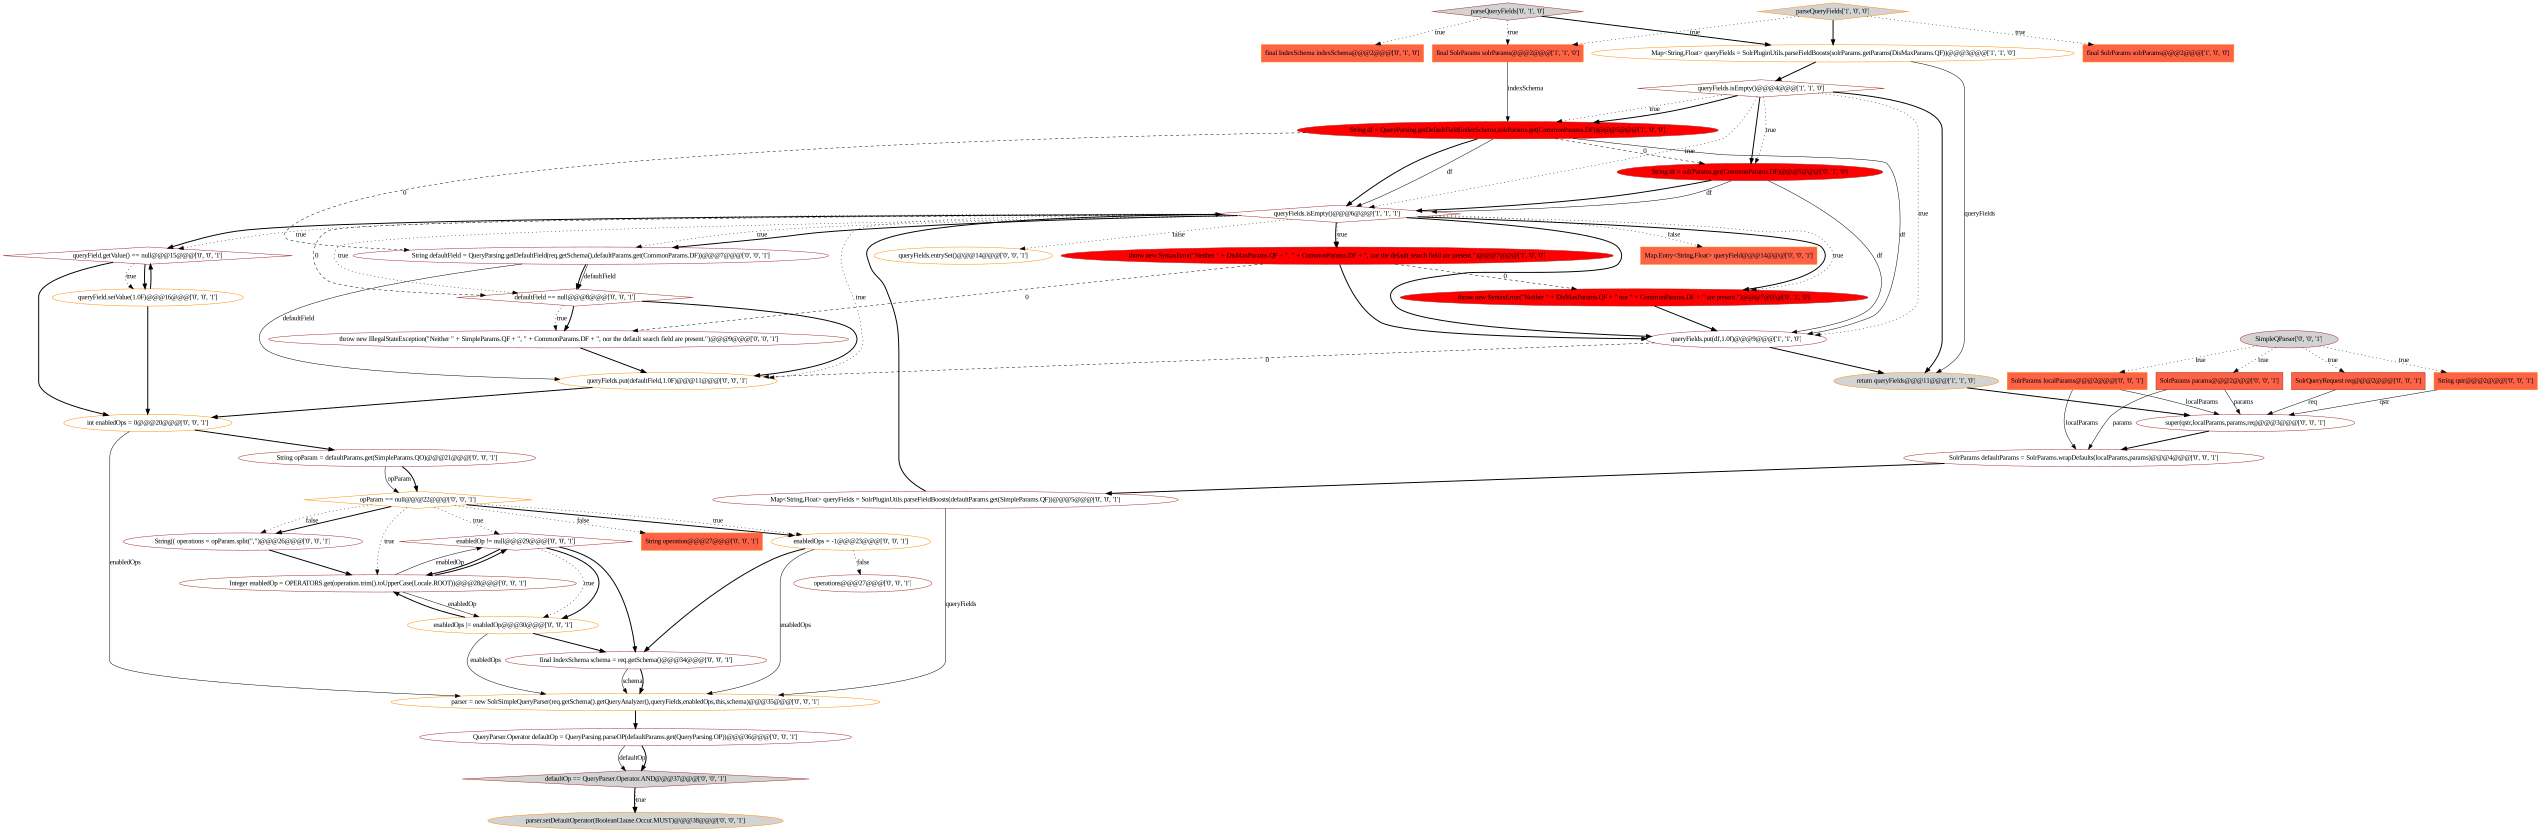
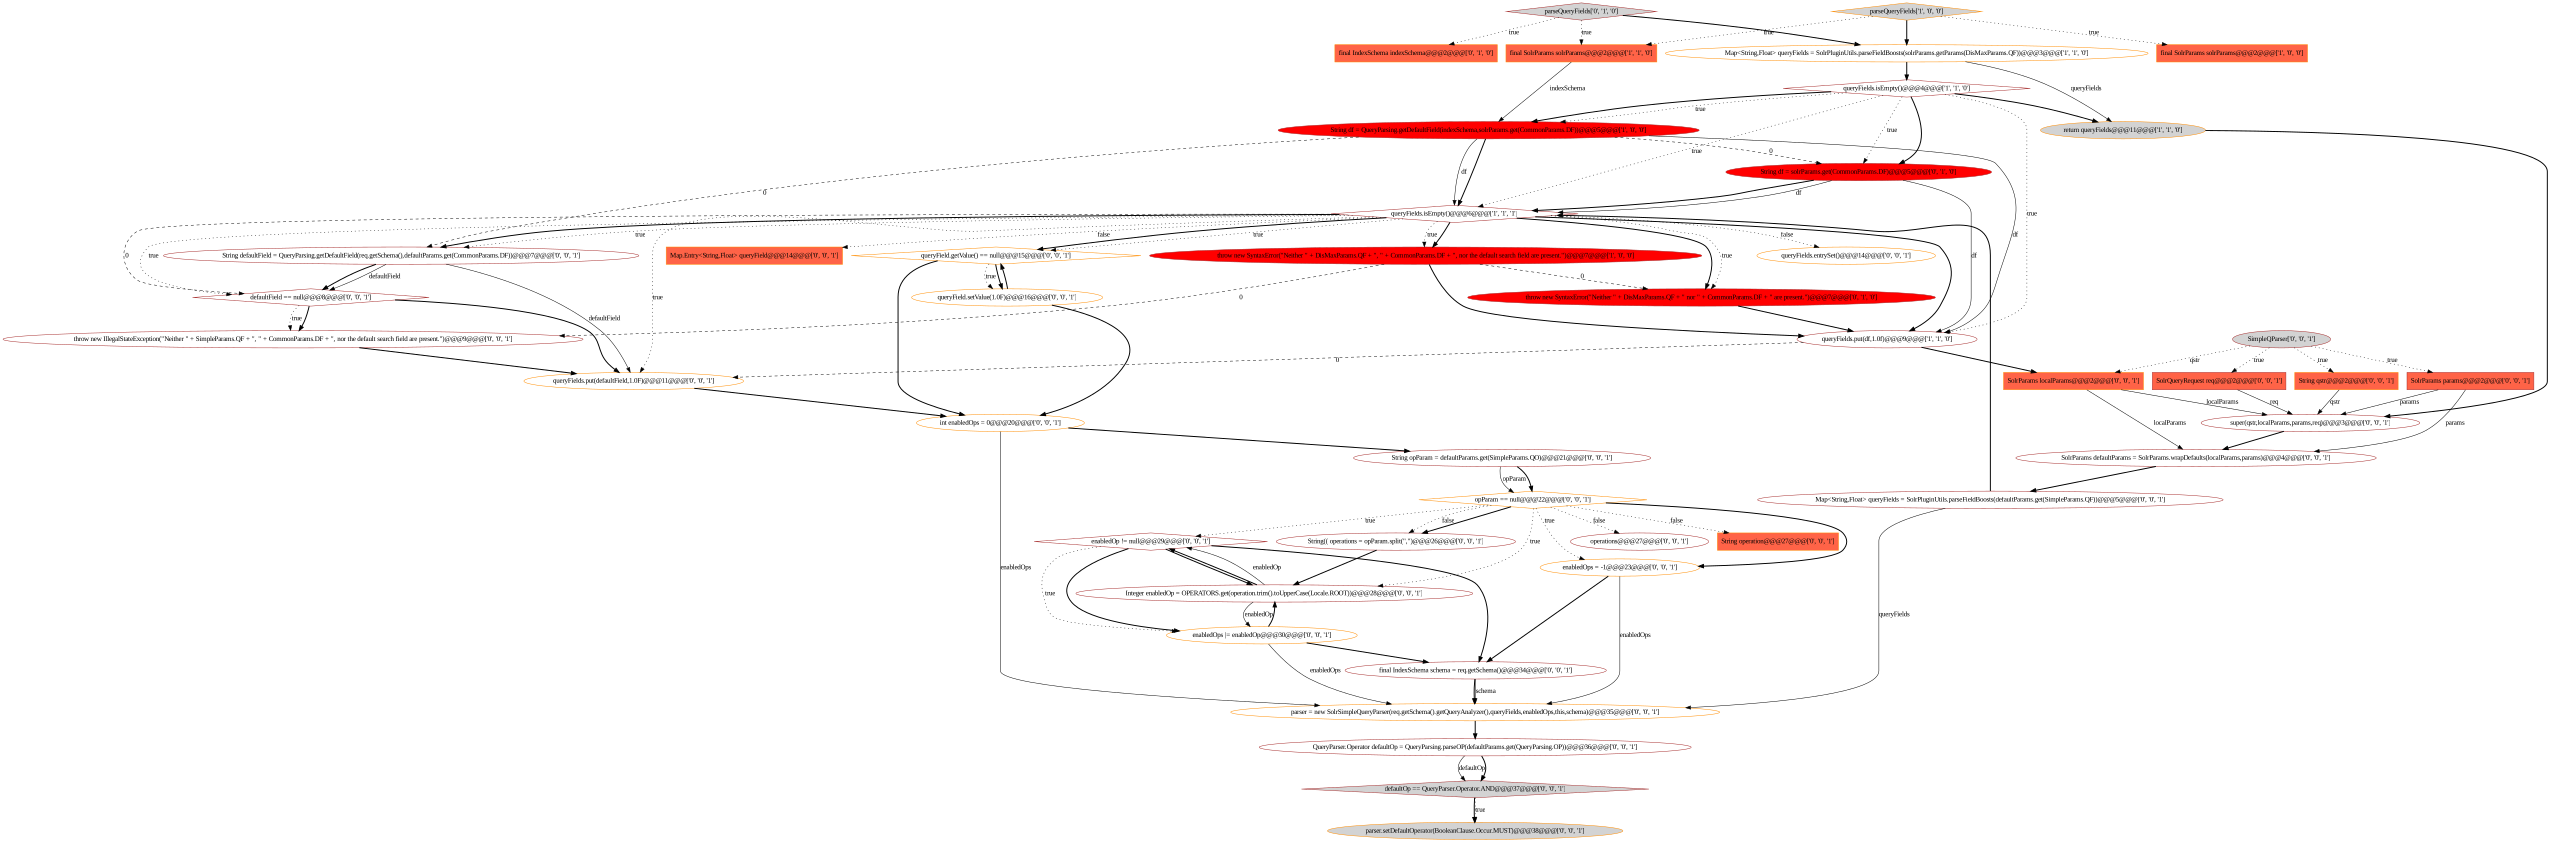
node "queryField.getValue() == null@@@15@@@['0', '0', '1']": color brown -> darkorange
edge "queryFields.put(df,1.0f)@@@9@@@['1', '1', '0']" -> "return queryFields@@@11@@@['1', '1', '0']": now "queryFields.put(df,1.0f)@@@9@@@['1', '1', '0']" -> "SolrParams localParams@@@2@@@['0', '0', '1']"
edge "SimpleQParser['0', '0', '1']" -> "SolrParams localParams@@@2@@@['0', '0', '1']": label "true" -> "qstr"
edge "enabledOps = -1@@@23@@@['0', '0', '1']" -> "operations@@@27@@@['0', '0', '1']": now "opParam == null@@@22@@@['0', '0', '1']" -> "operations@@@27@@@['0', '0', '1']"
